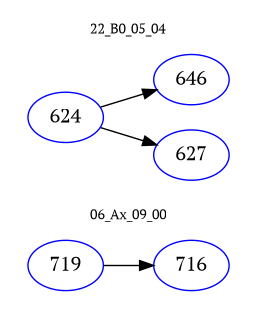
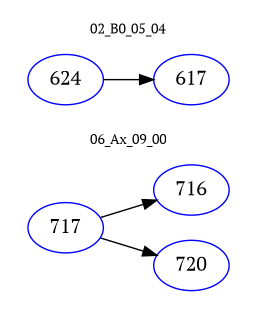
cluster "22_B0_05_04": label "22_B0_05_04" -> "02_B0_05_04"
node "646": removed
node "627": label "627" -> "617"
node "719": label "719" -> "717"
node "720": added
